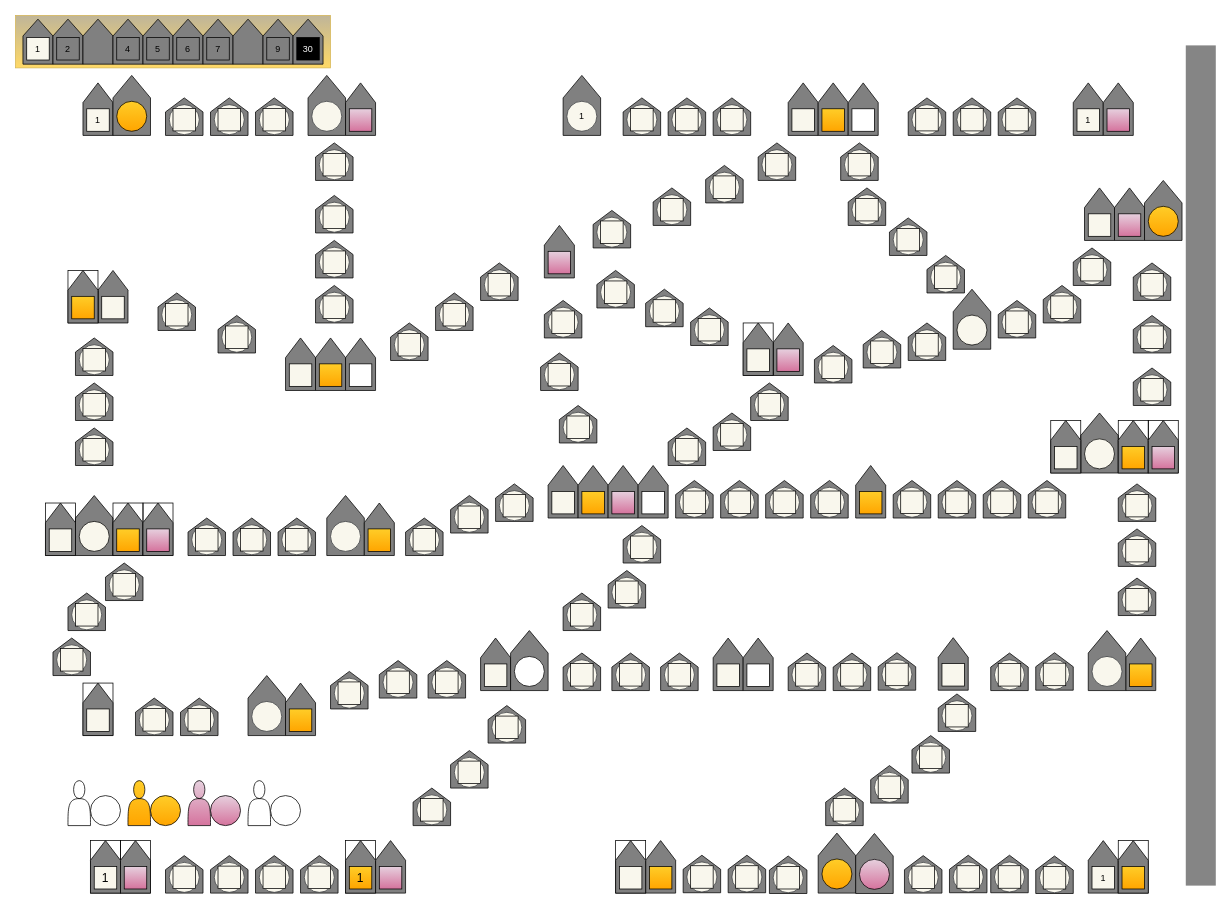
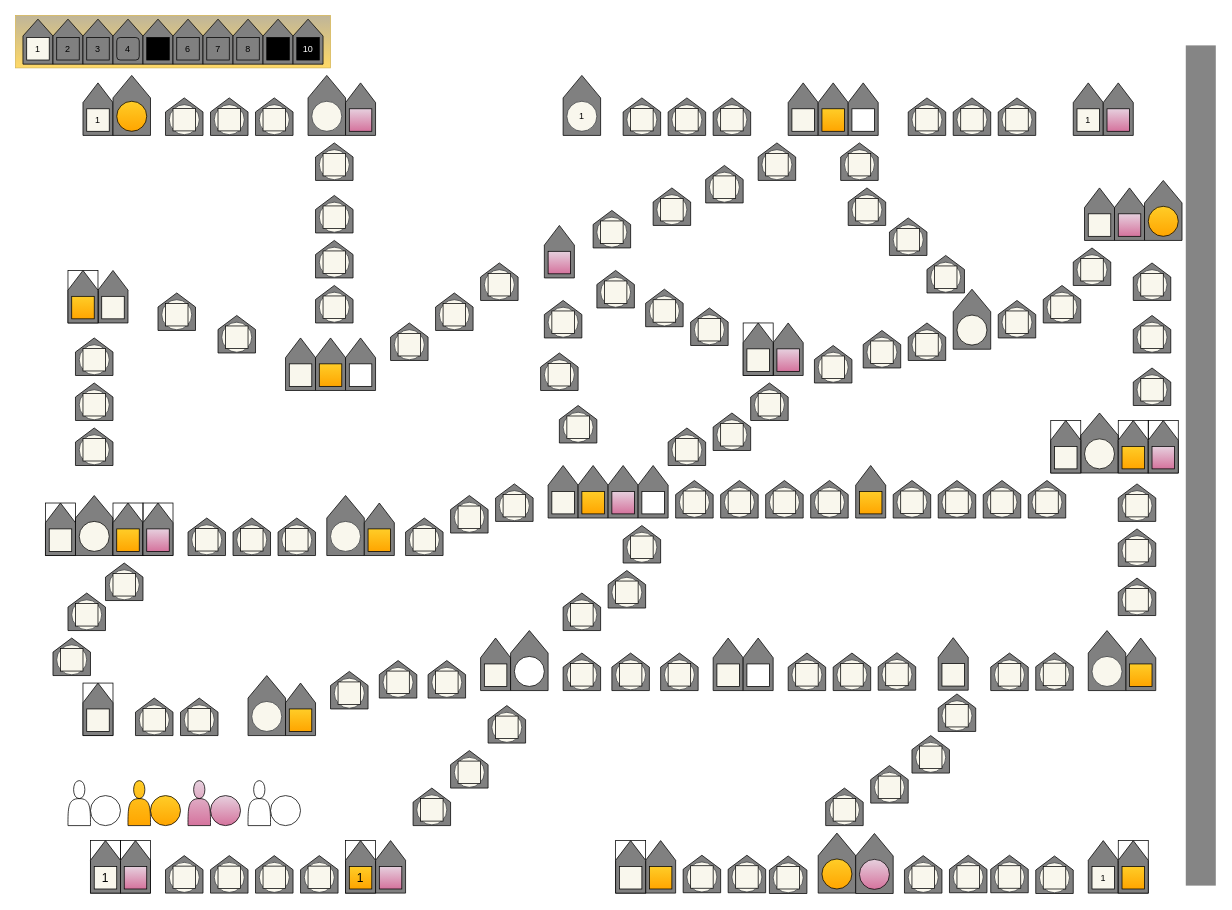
node "3": added
node "4": shape rectangle -> rounded rectangle
node "5": fillcolor #808080 -> #000000
node "8": added
node "9": fillcolor #808080 -> #000000
node "30": label "30" -> "10"
